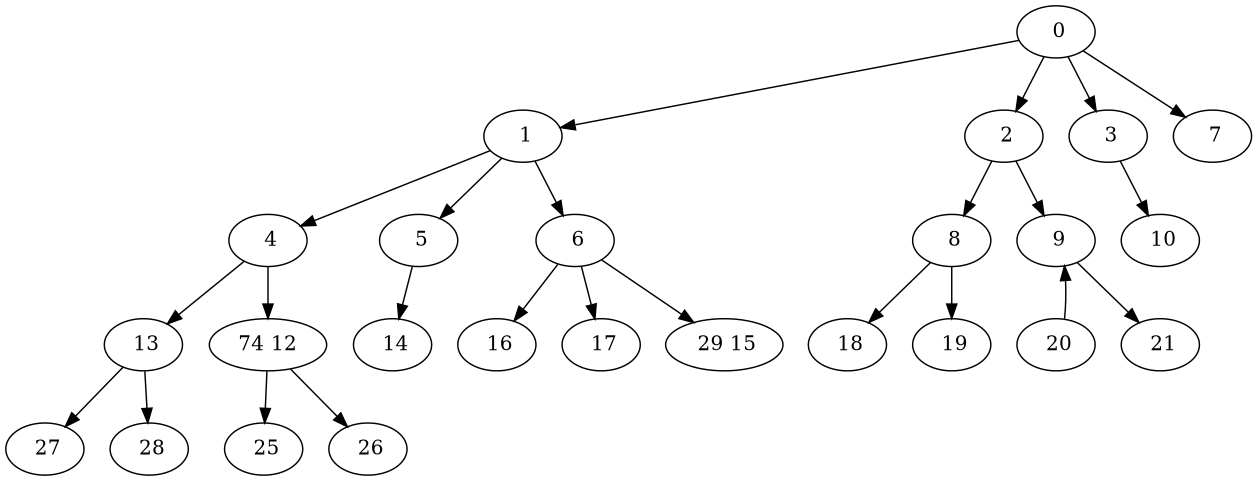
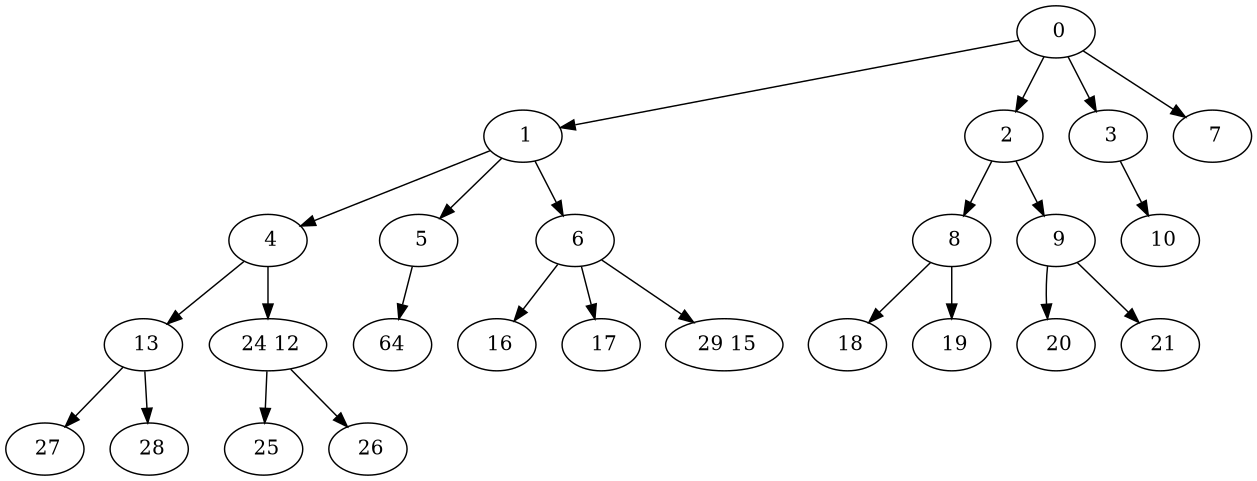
edge "20" -> "9": reversed
node "74 12": label "74 12" -> "24 12"
node "14": label "14" -> "64"
